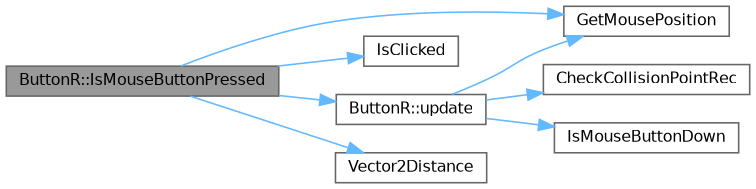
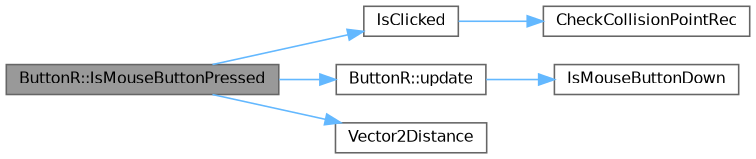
node "GetMousePosition": removed
edge "ButtonR::update" -> "CheckCollisionPointRec": now "IsClicked" -> "CheckCollisionPointRec"
